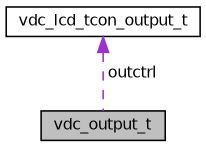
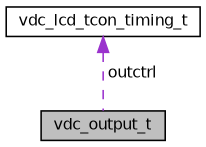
node "vdc_lcd_tcon_output_t": label "vdc_lcd_tcon_output_t" -> "vdc_lcd_tcon_timing_t"
